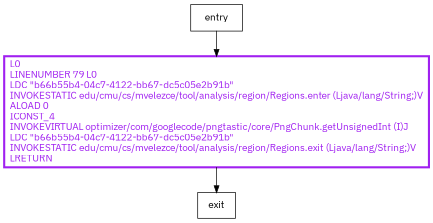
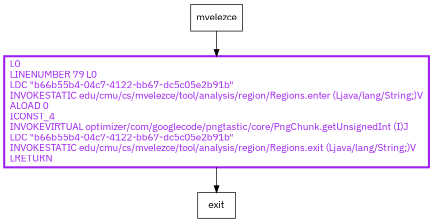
node "entry": label "entry" -> "mvelezce"
